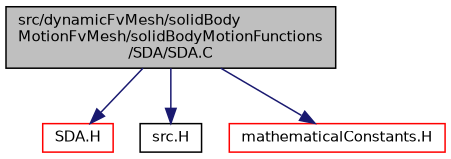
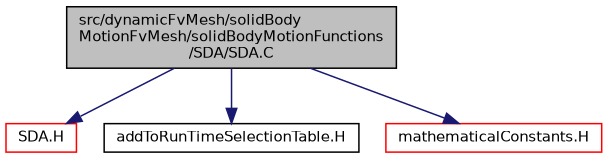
node "src.H": label "src.H" -> "addToRunTimeSelectionTable.H"
